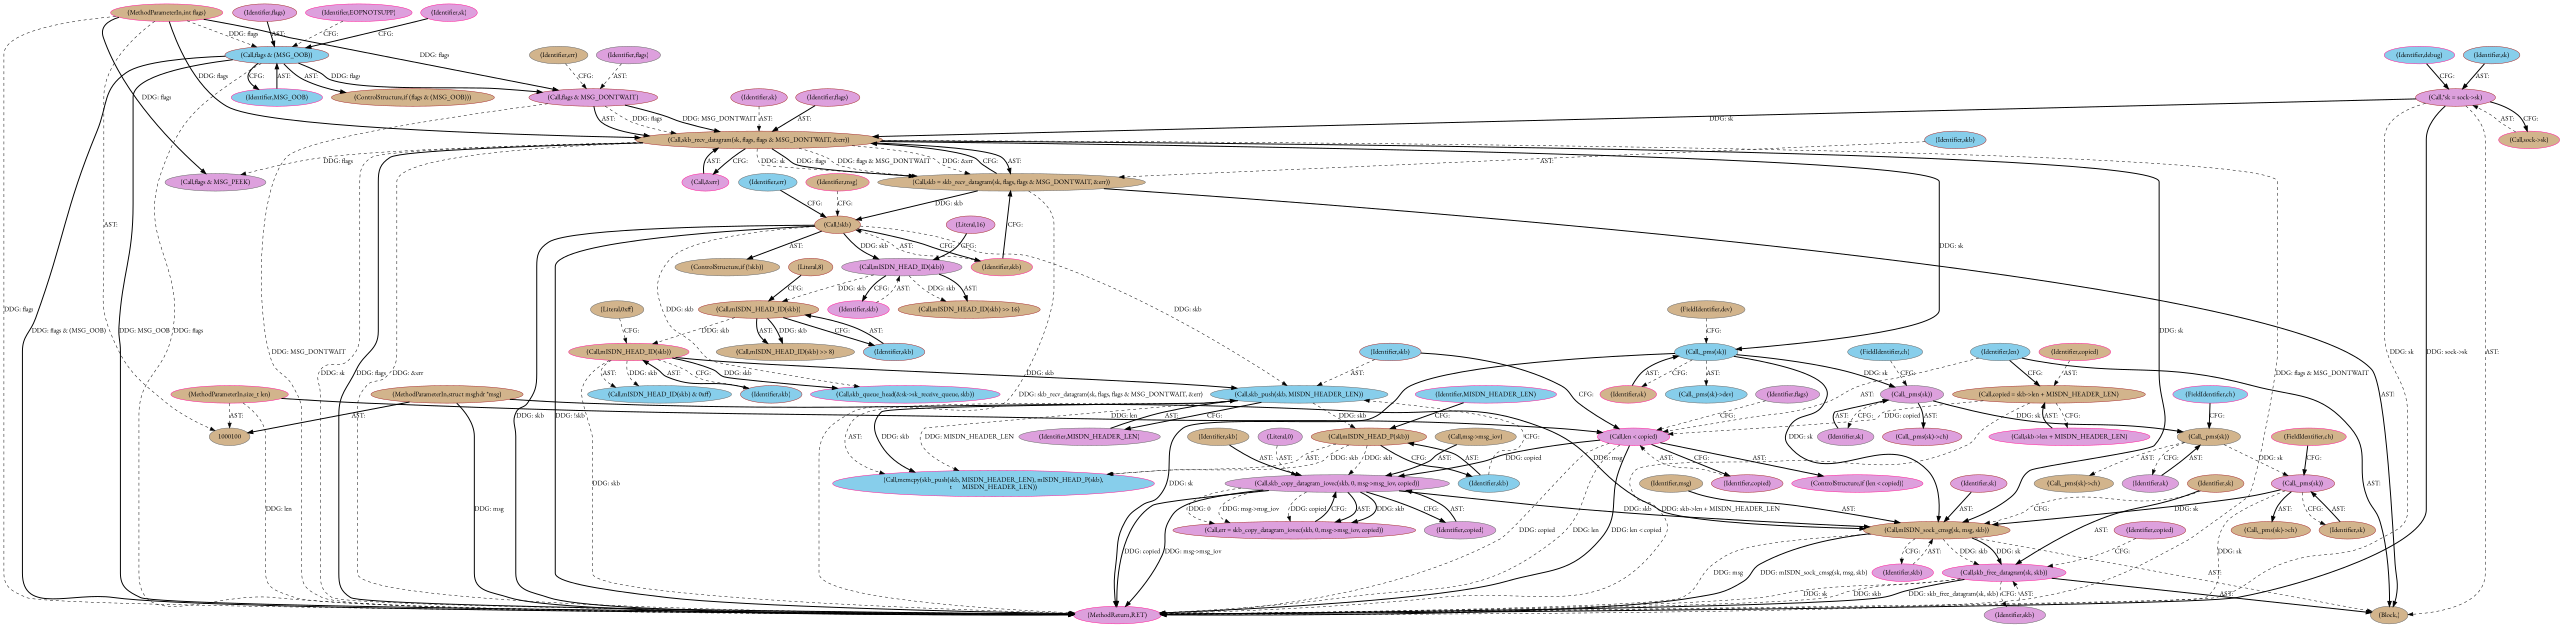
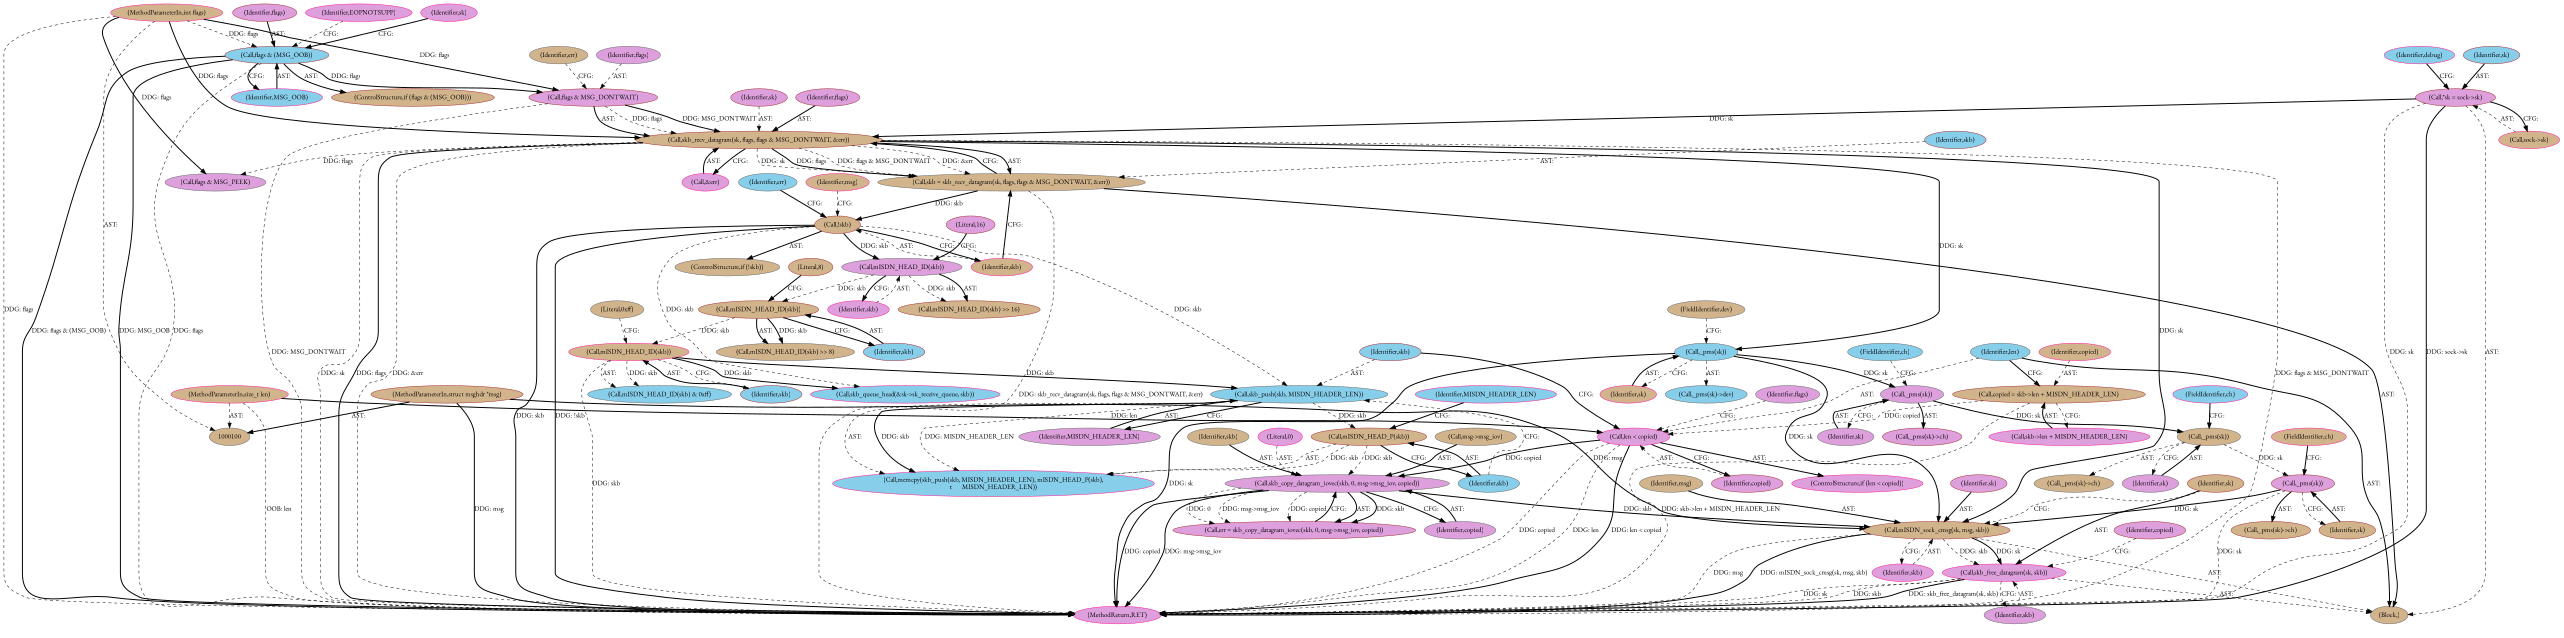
node "(Literal,0)": color gray40 -> deeppink
edge "(MethodParameterIn,size_t len)" -> "(MethodReturn,RET)": label "DDG: len" -> "OOB: len"
edge "(Call,skb_free_datagram(sk, skb))" -> "(Block,)": style bold -> dashed
